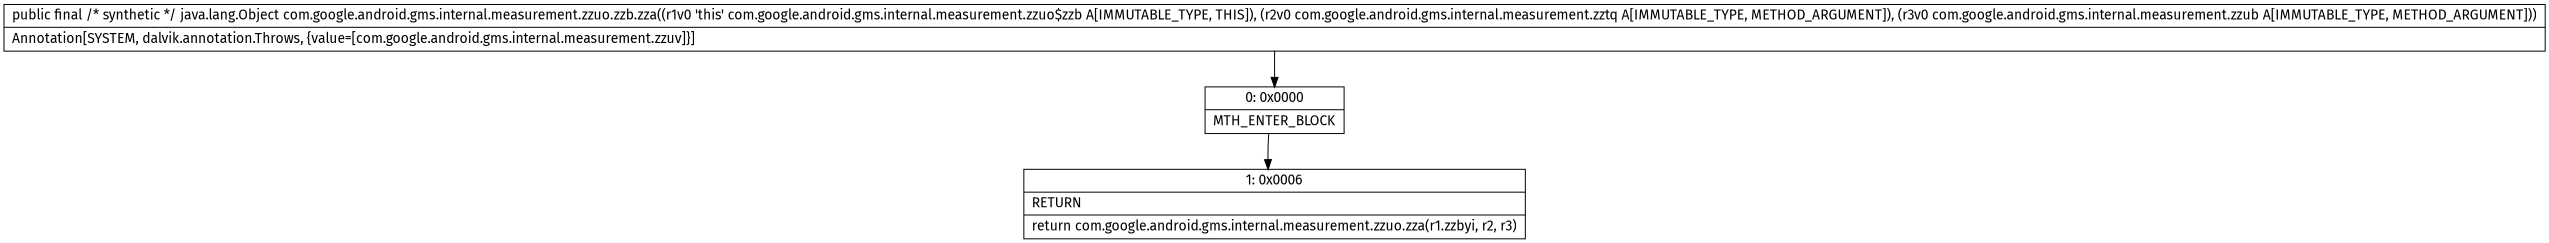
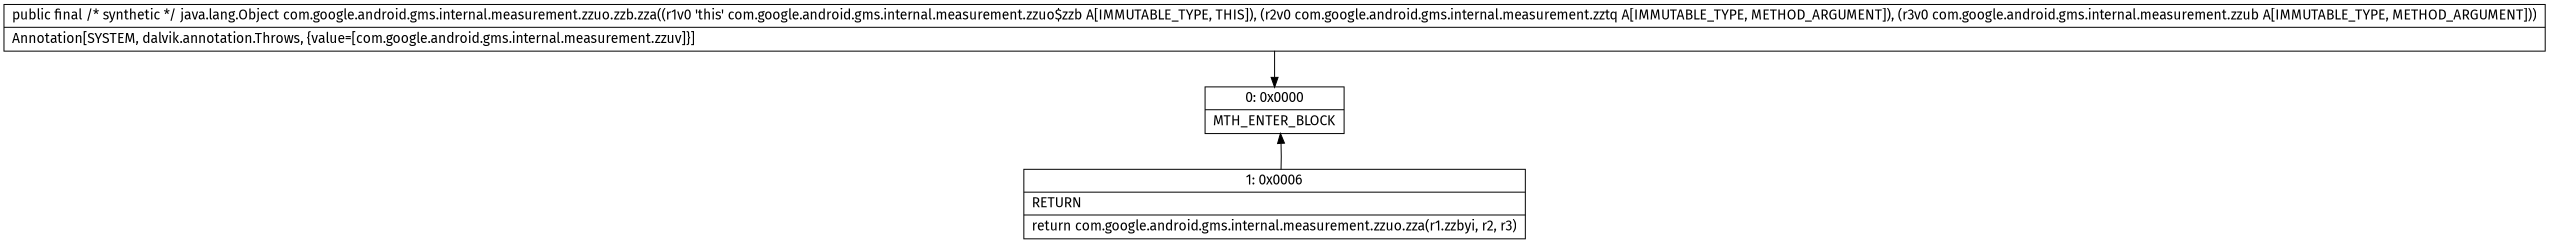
edge "0: 0x0000" -> "1: 0x0006": reversed
